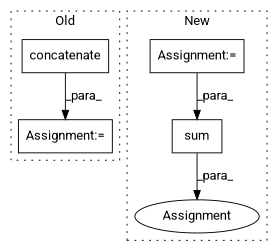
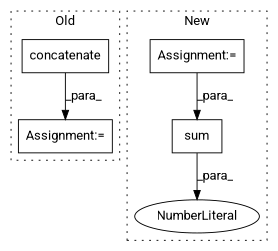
node "Assignment": label "Assignment" -> "NumberLiteral"
